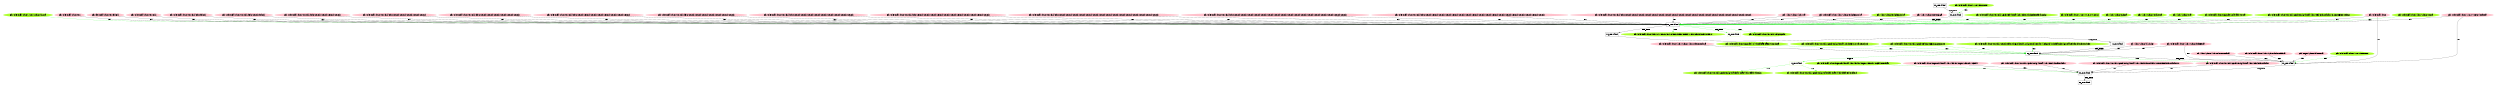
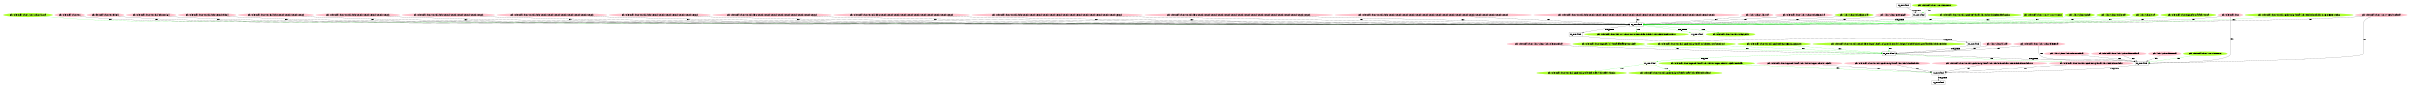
node "path: /Device/HarddiskVolume2/Users/admin": removed
node "path: /Device/HarddiskVolume2/Users/admin/backup/desktop.ini": label "path: /Device/HarddiskVolume2/Users/admin/backup/desktop.ini" -> "path: /Device/HarddiskVolume2/Users/admin/backup/pressing.ini"
node "path: /Device/HarddiskVolume2/Windows/System32/user32.dll": removed
node "path: /Windows/System32/biwinrt.msipc": label "path: /Windows/System32/biwinrt.msipc" -> "path: /Windows/System32/biwinrt.dll"
node "path: /Program/System32/deviceaccess.dll": label "path: /Program/System32/deviceaccess.dll" -> "path: /Windows/System32/deviceaccess.dll"
